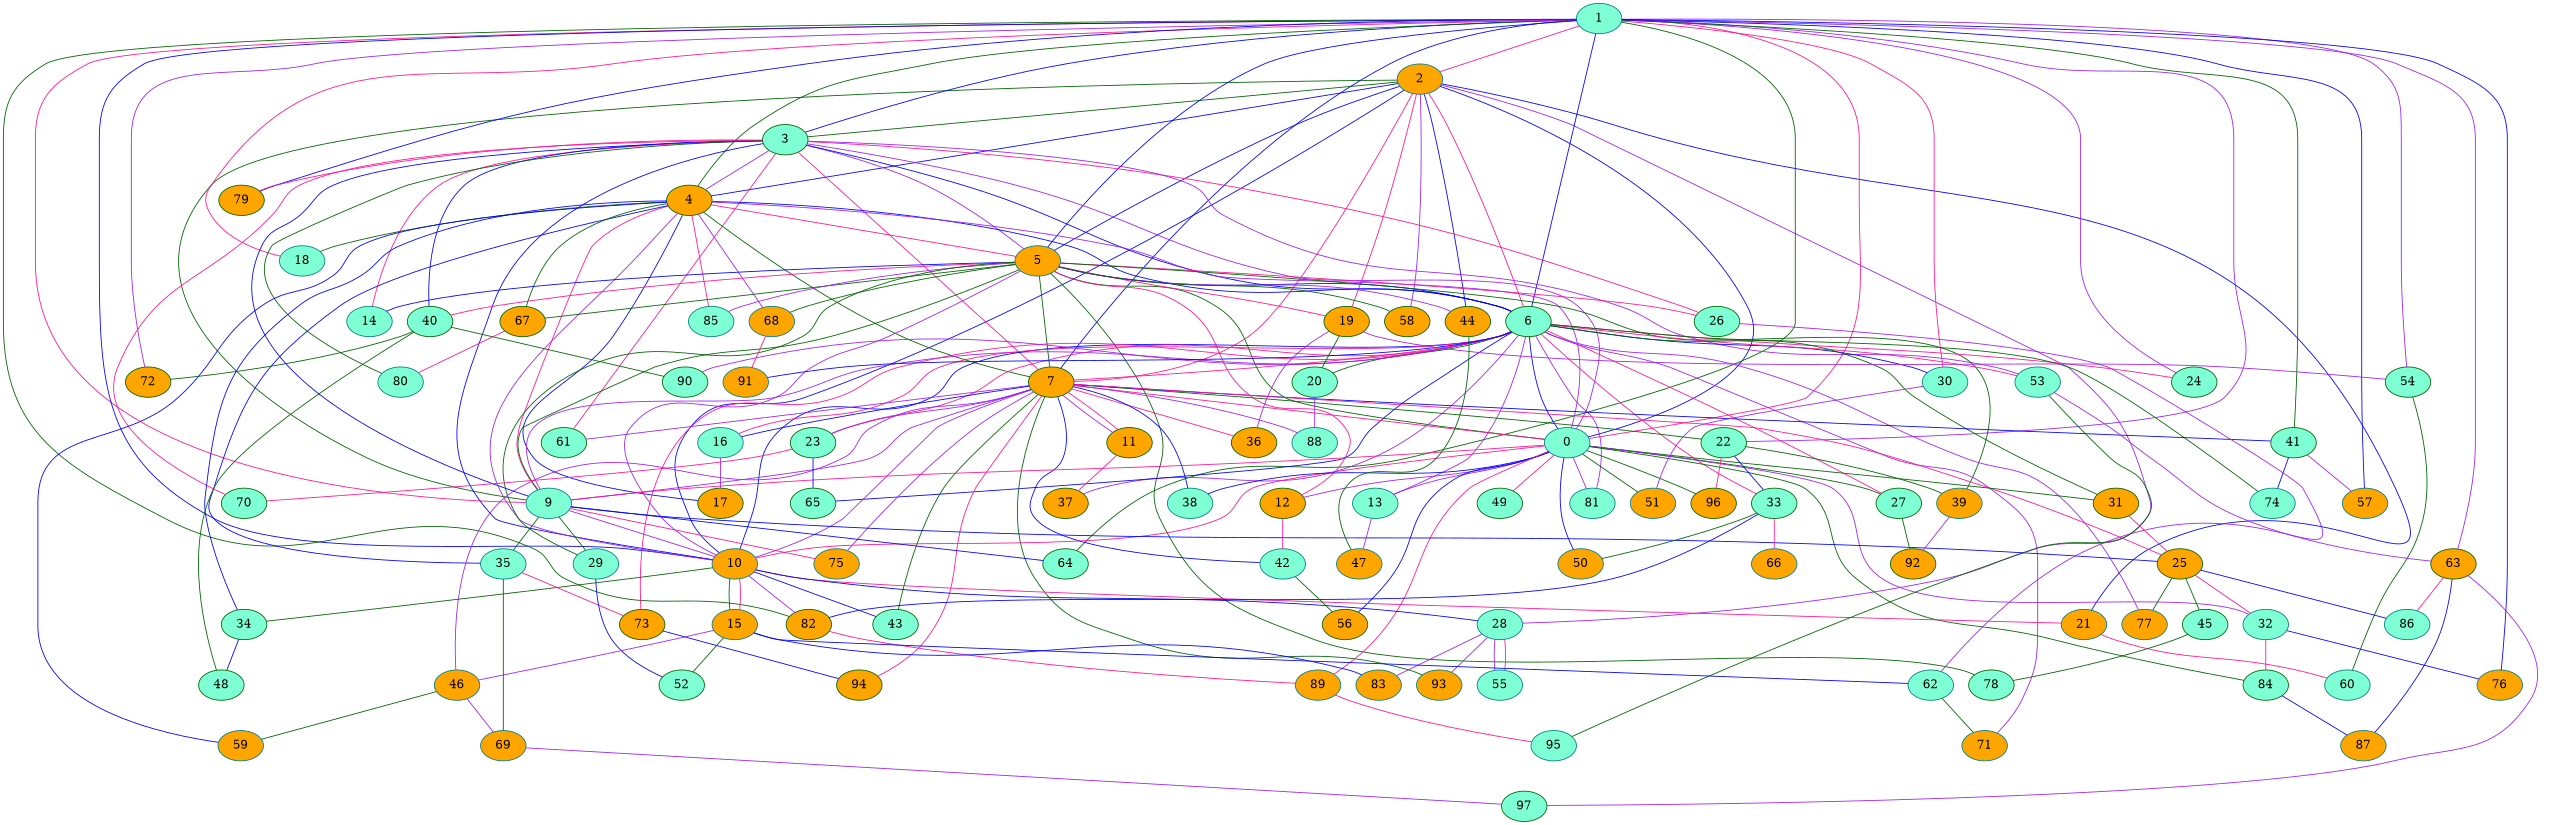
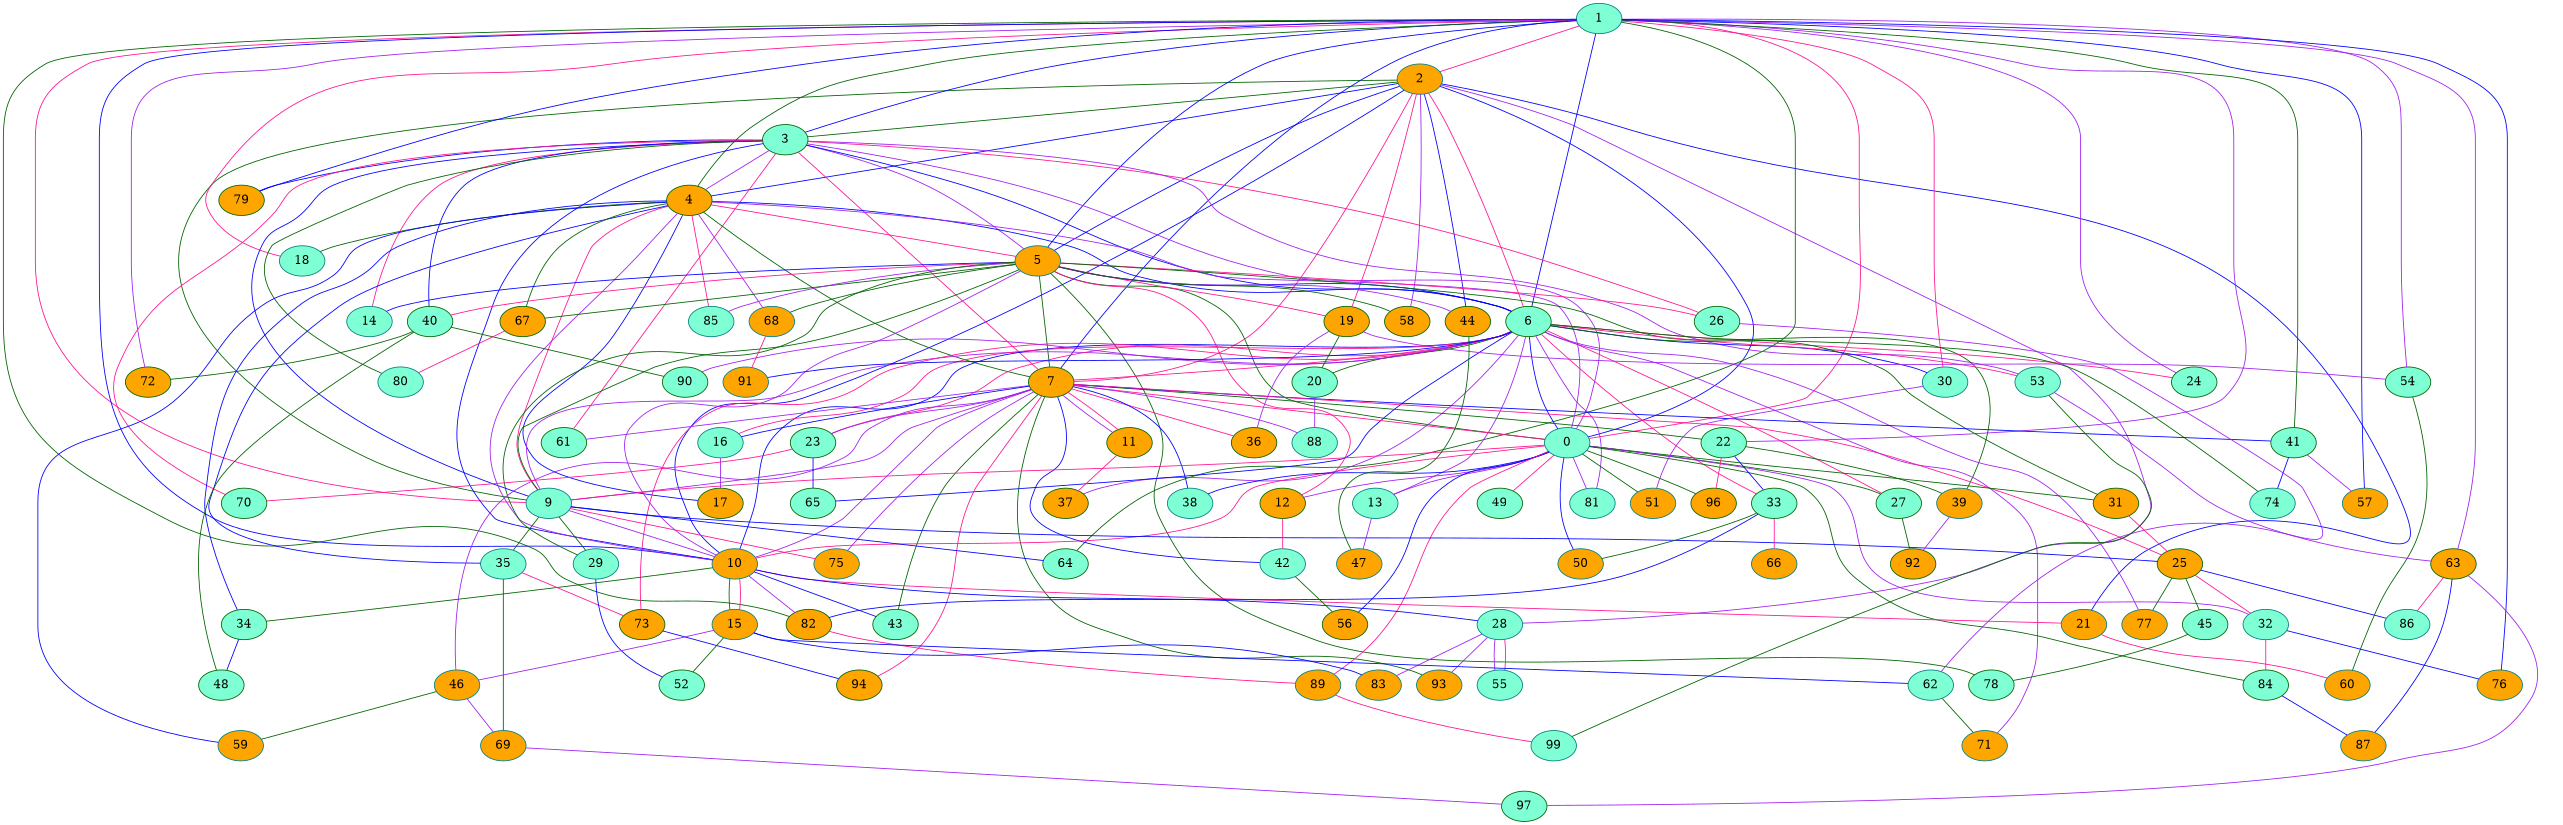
edge "3" -- "79": color deeppink -> blue
node "60": fillcolor aquamarine -> orange
node "95": label "95" -> "99"
